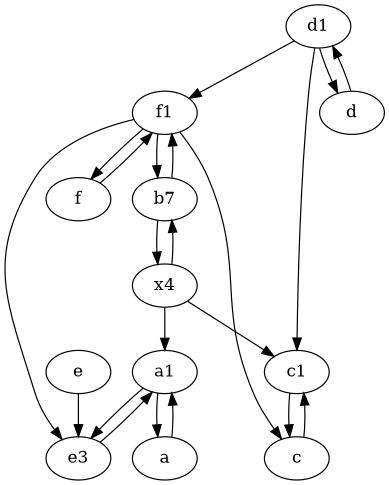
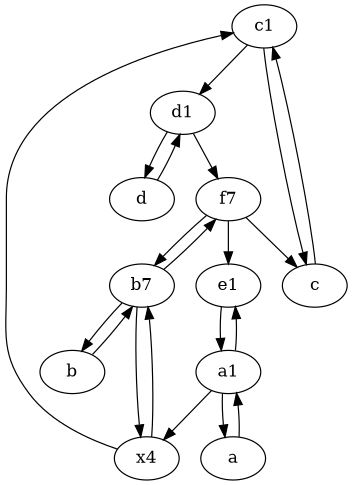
node "f1": label "f1" -> "f7"
edge "d1" -> "c1": reversed
node "f": removed
edge "x4" -> "a1": reversed
node "b": added
node "e": removed
node "e3": label "e3" -> "e1"
